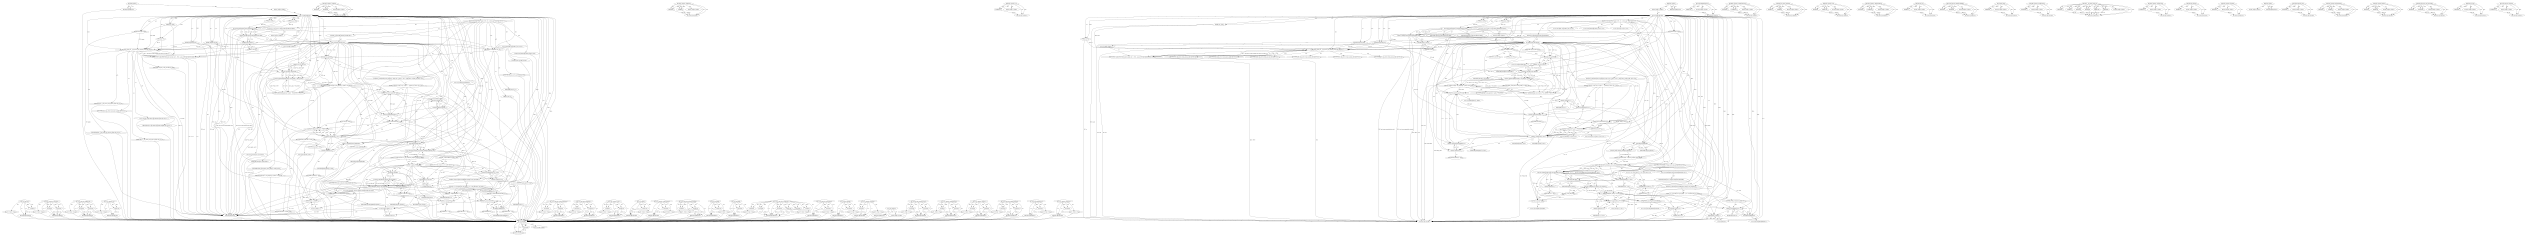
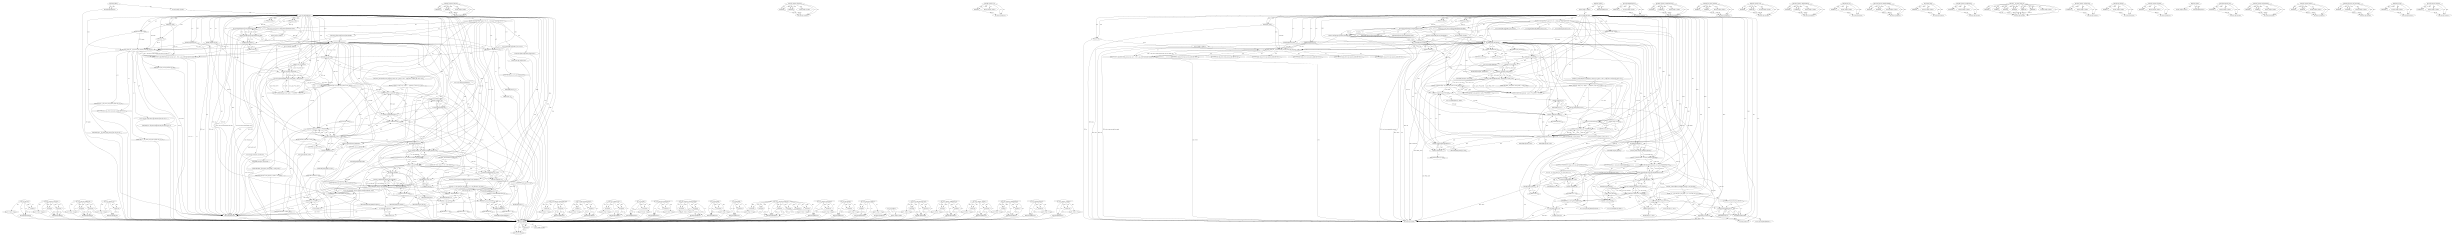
node "(IDENTIFIER,refs,page_cache_add_speculative(head, refs))": removed
edge "(IDENTIFIER,head,page_cache_add_speculative(head, refs))" -> "(IDENTIFIER,head,head = compound_head(pud_page(orig)))": now "(<operator>.assignment,head = compound_head(pud_page(orig)))" -> "(IDENTIFIER,head,head = compound_head(pud_page(orig)))"
